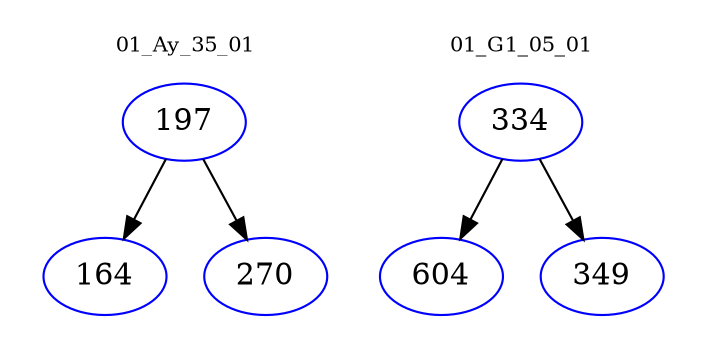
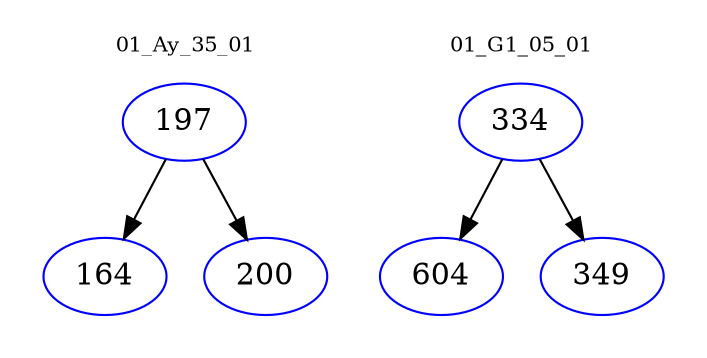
node "270": label "270" -> "200"
